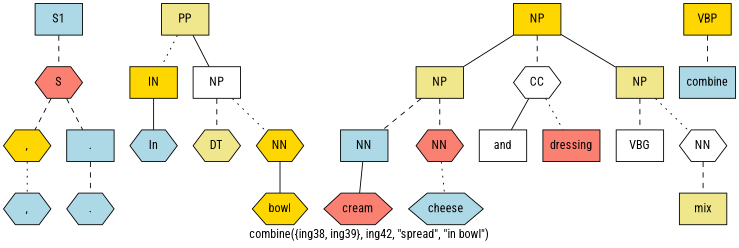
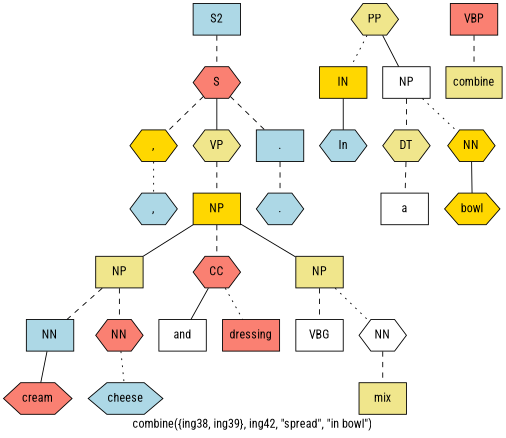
node "S1": label "S1" -> "S2"
node "PP": shape box -> hexagon
node "VBP": fillcolor gold -> salmon
node "CC": fillcolor white -> salmon
node "combine": fillcolor lightblue -> khaki
node "VP": added
node "a": added
